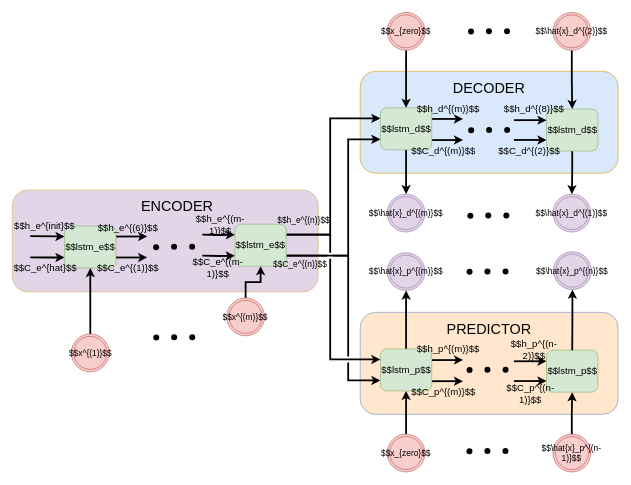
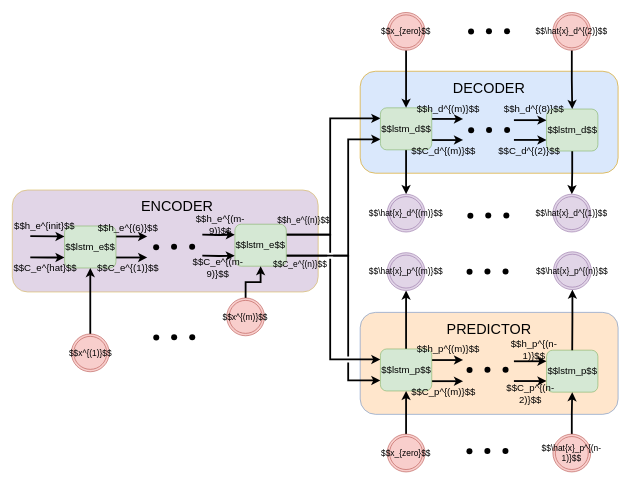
node "$$h_e^{(m-1)}$$": label "$$h_e^{(m-1)}$$" -> "$$h_e^{(m-9)}$$"
node "$$C_e^{(m-1)}$$": label "$$C_e^{(m-1)}$$" -> "$$C_e^{(m-9)}$$"
node "$$h_p^{(n-2)}$$": label "$$h_p^{(n-2)}$$" -> "$$h_p^{(n-1)}$$"
node "$$C_p^{(n-1)}$$": label "$$C_p^{(n-1)}$$" -> "$$C_p^{(n-2)}$$"
